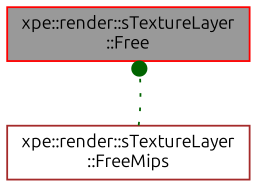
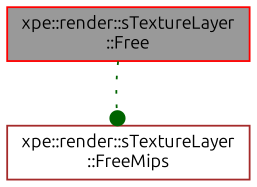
edge "xpe::render::sTextureLayer ::FreeMips" -> "xpe::render::sTextureLayer ::Free": reversed
